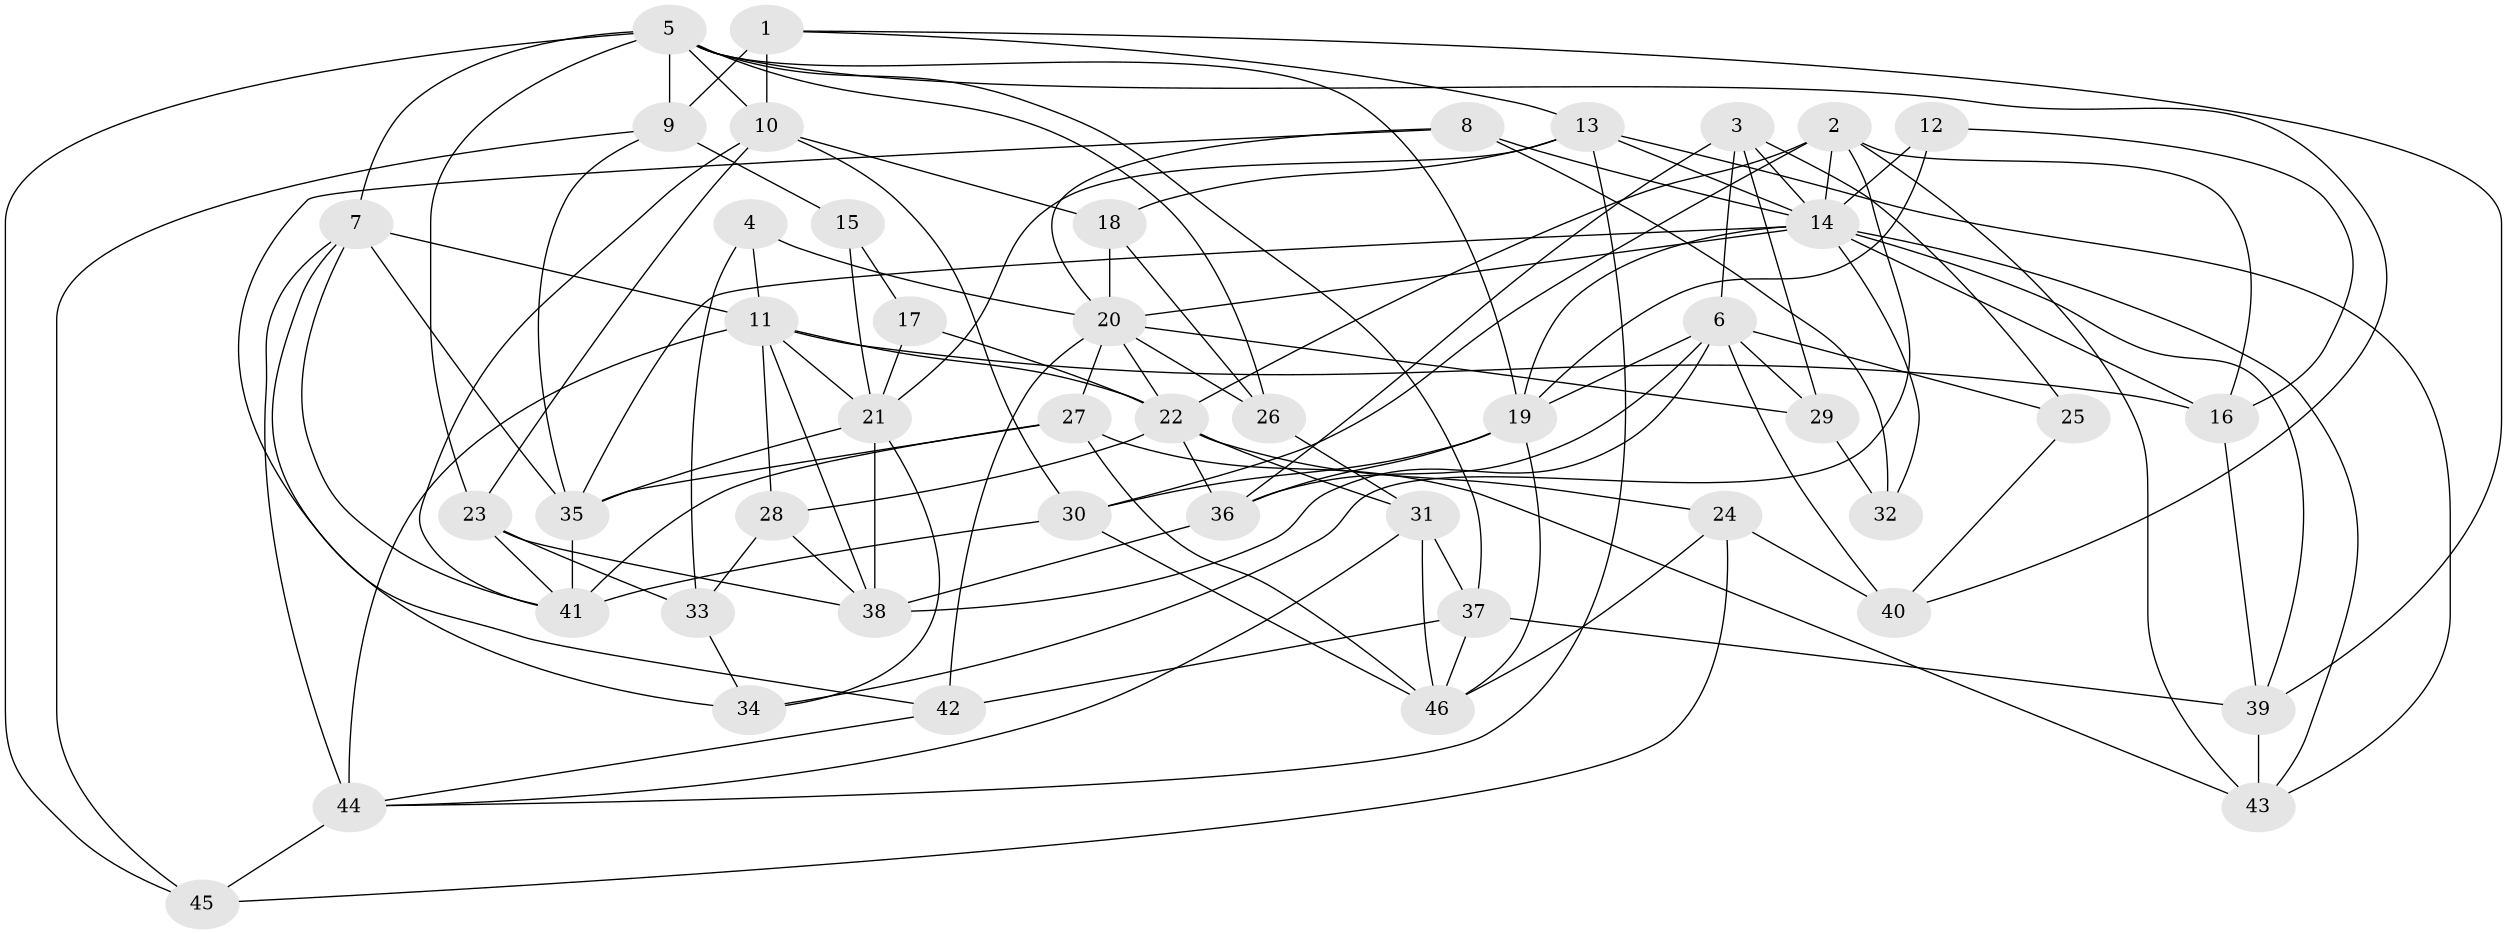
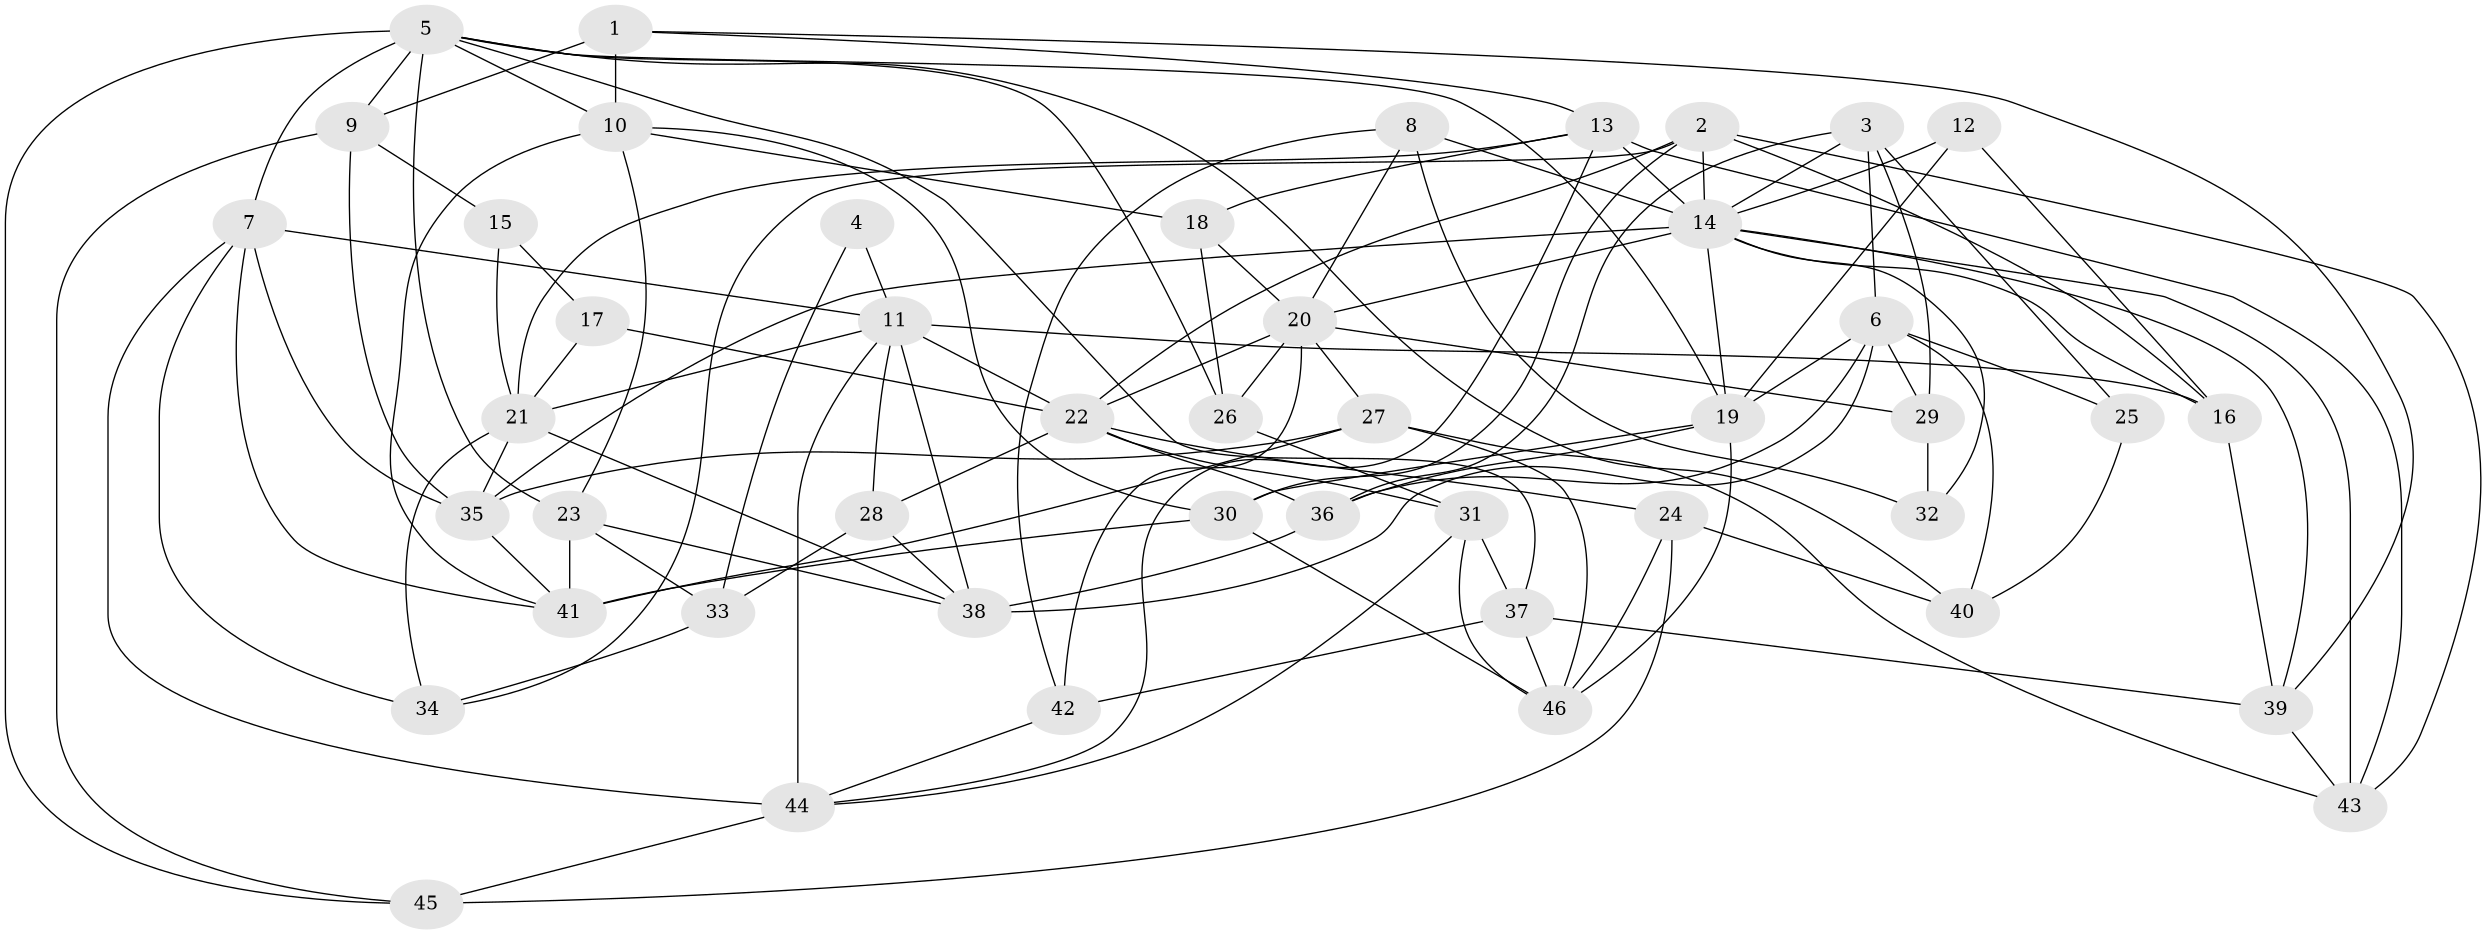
edge "4" -- "20": removed
